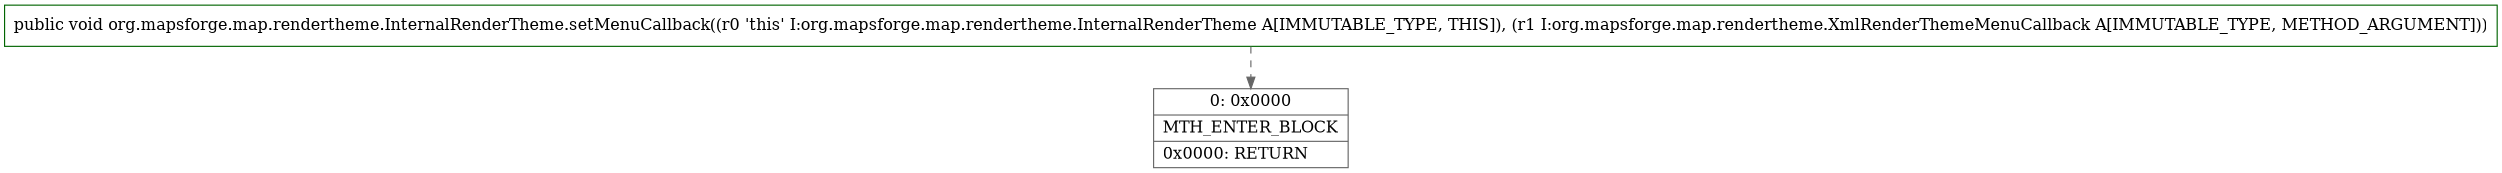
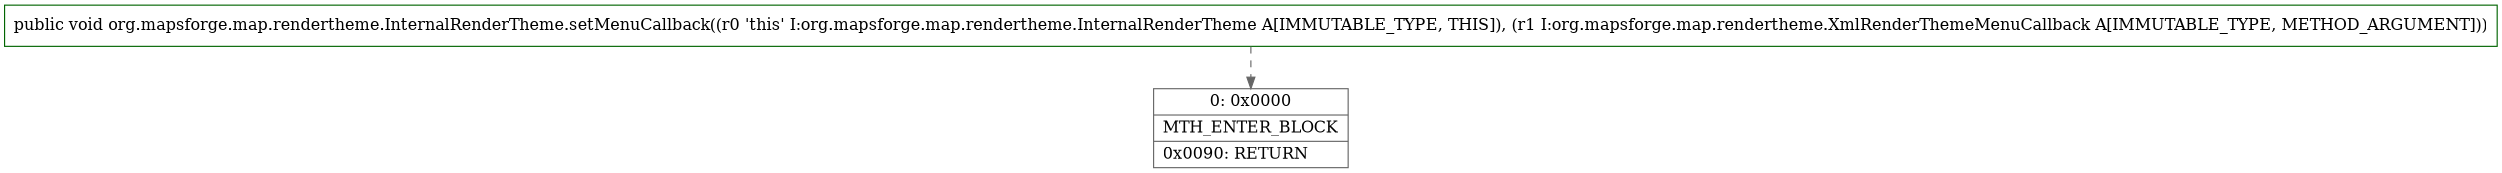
node "0: 0x0000": text "0x0000: RETURN" -> "0x0090: RETURN"
